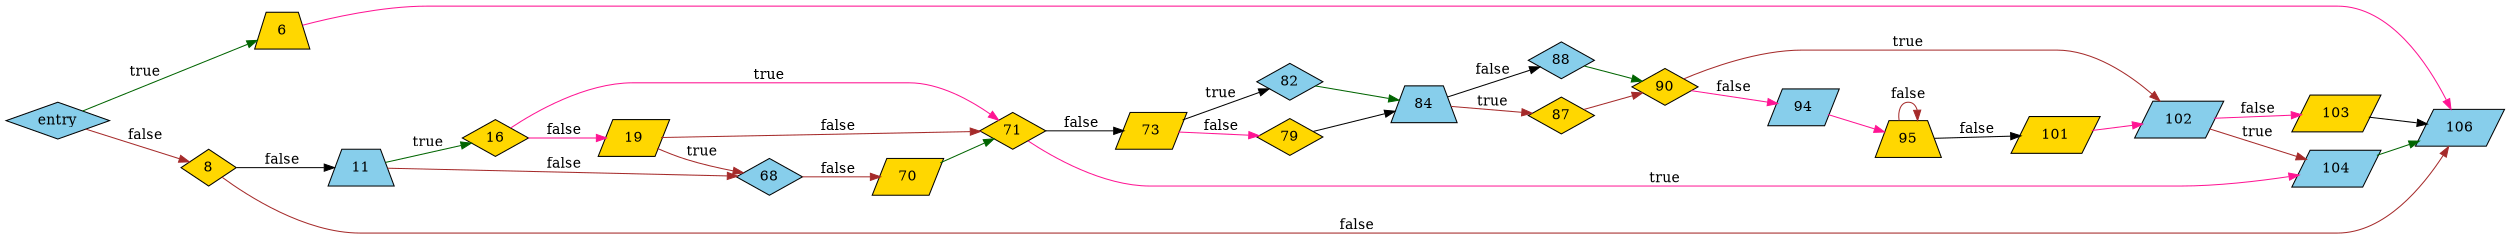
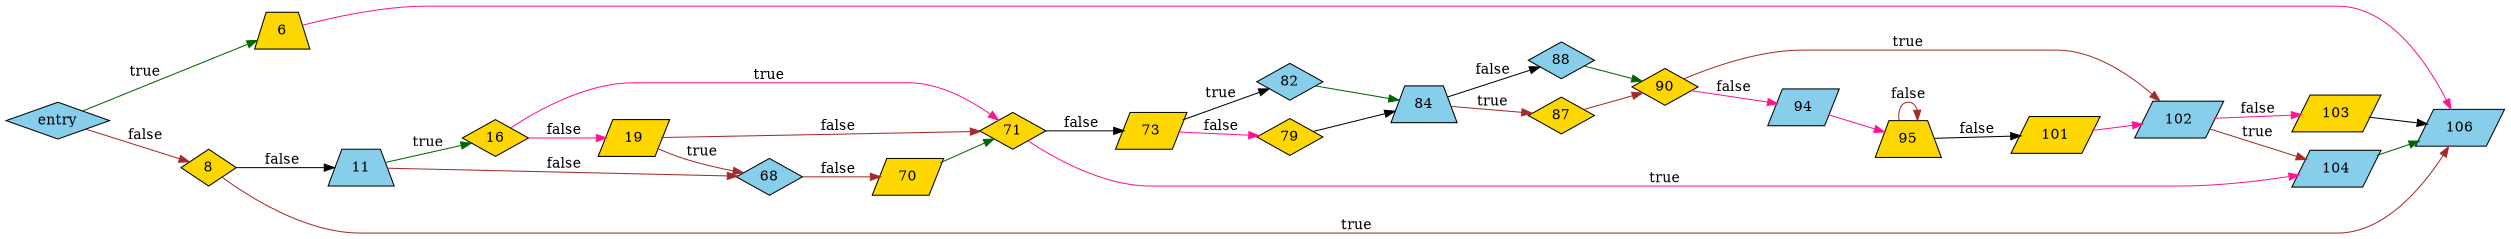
edge "8" -> "106": label "false" -> "true"
